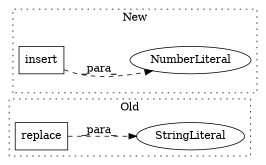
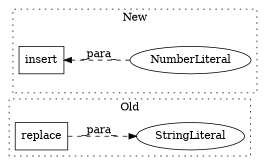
edge "insert" -> "NumberLiteral": reversed
